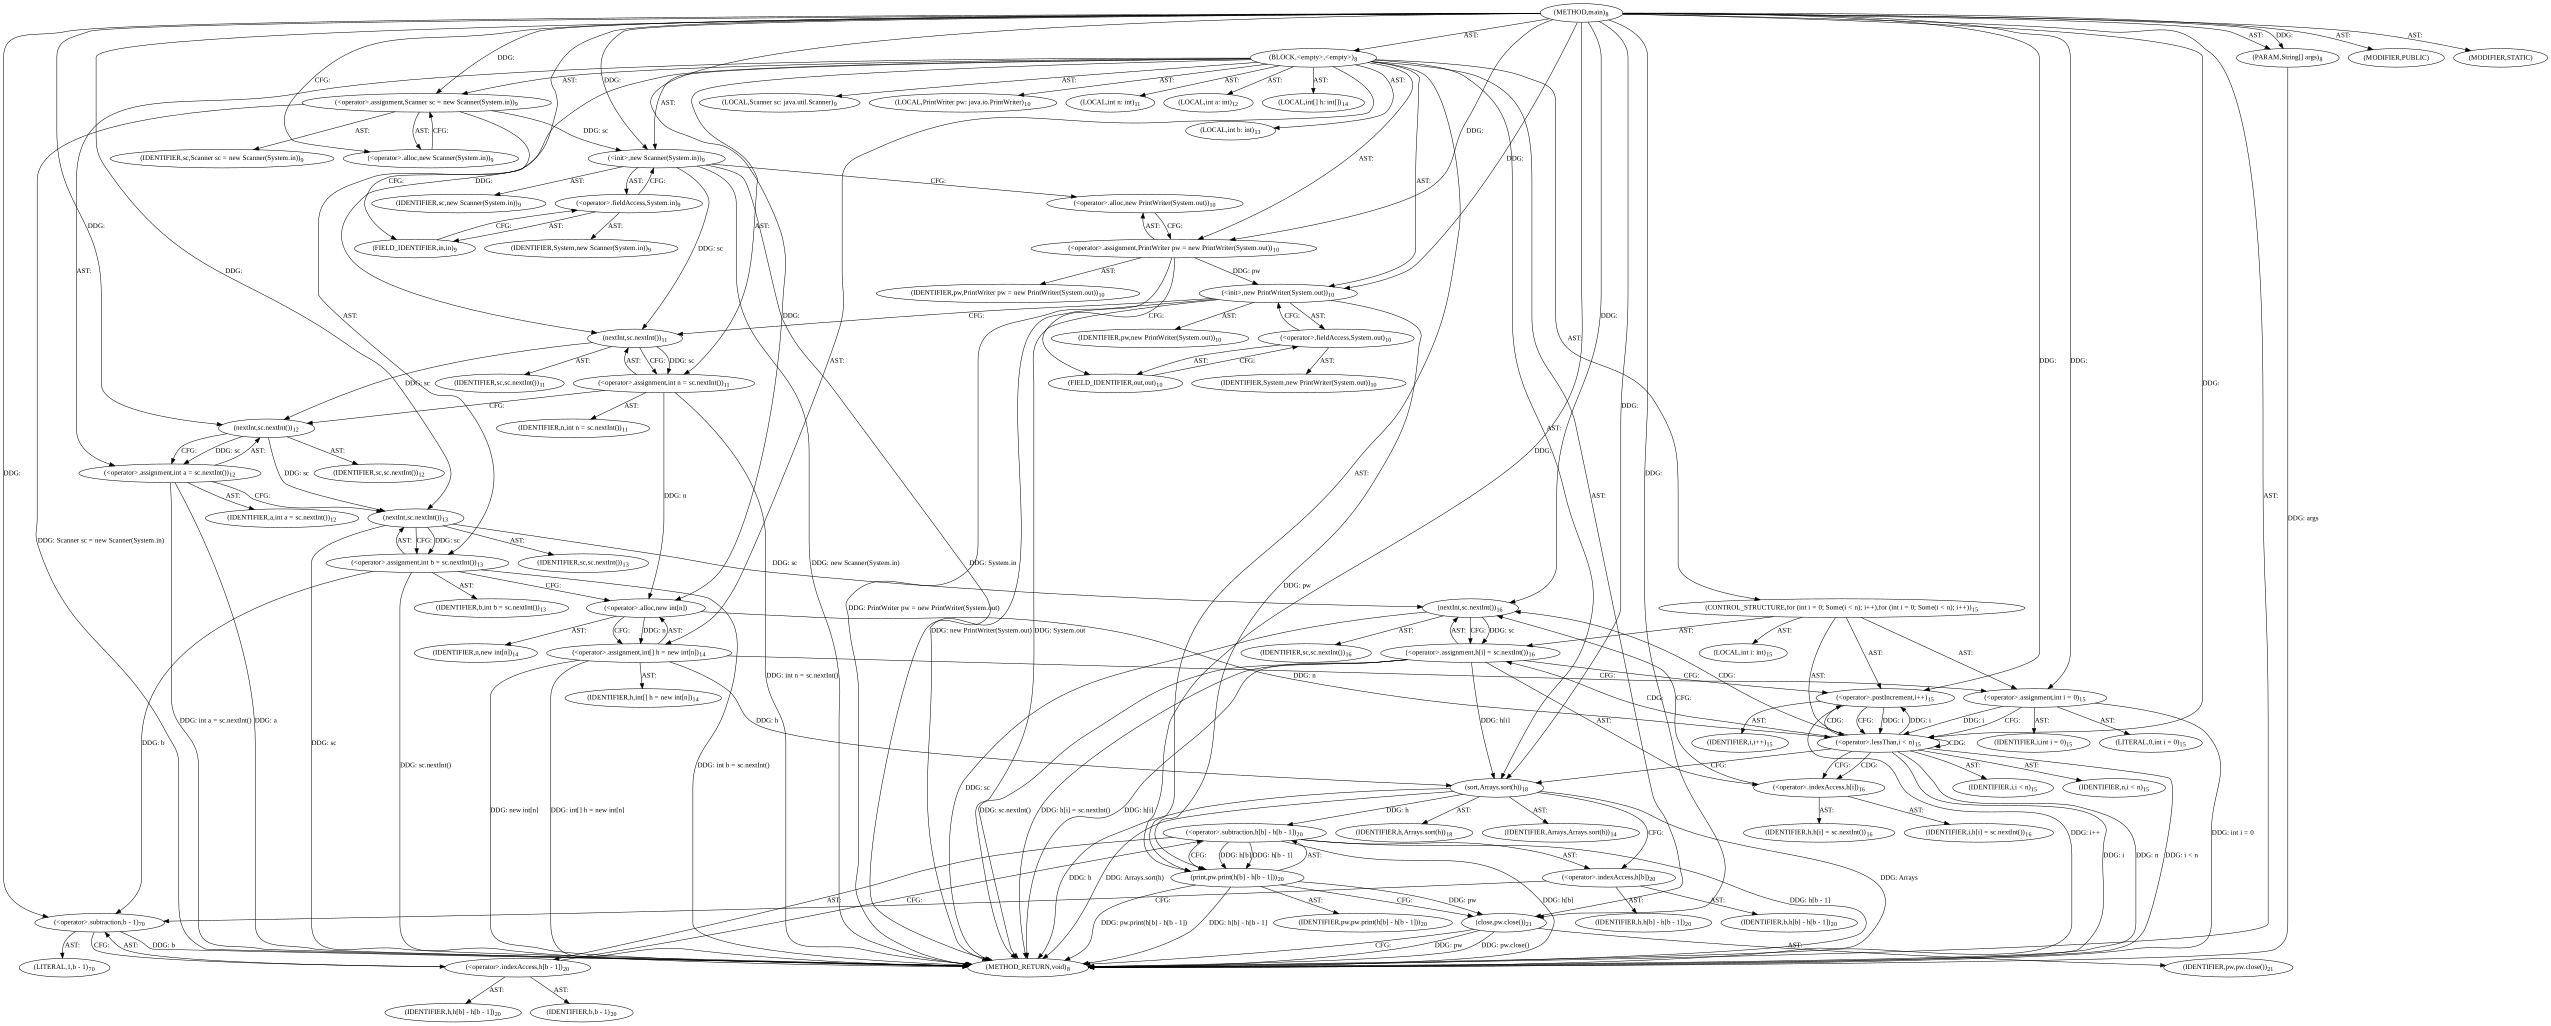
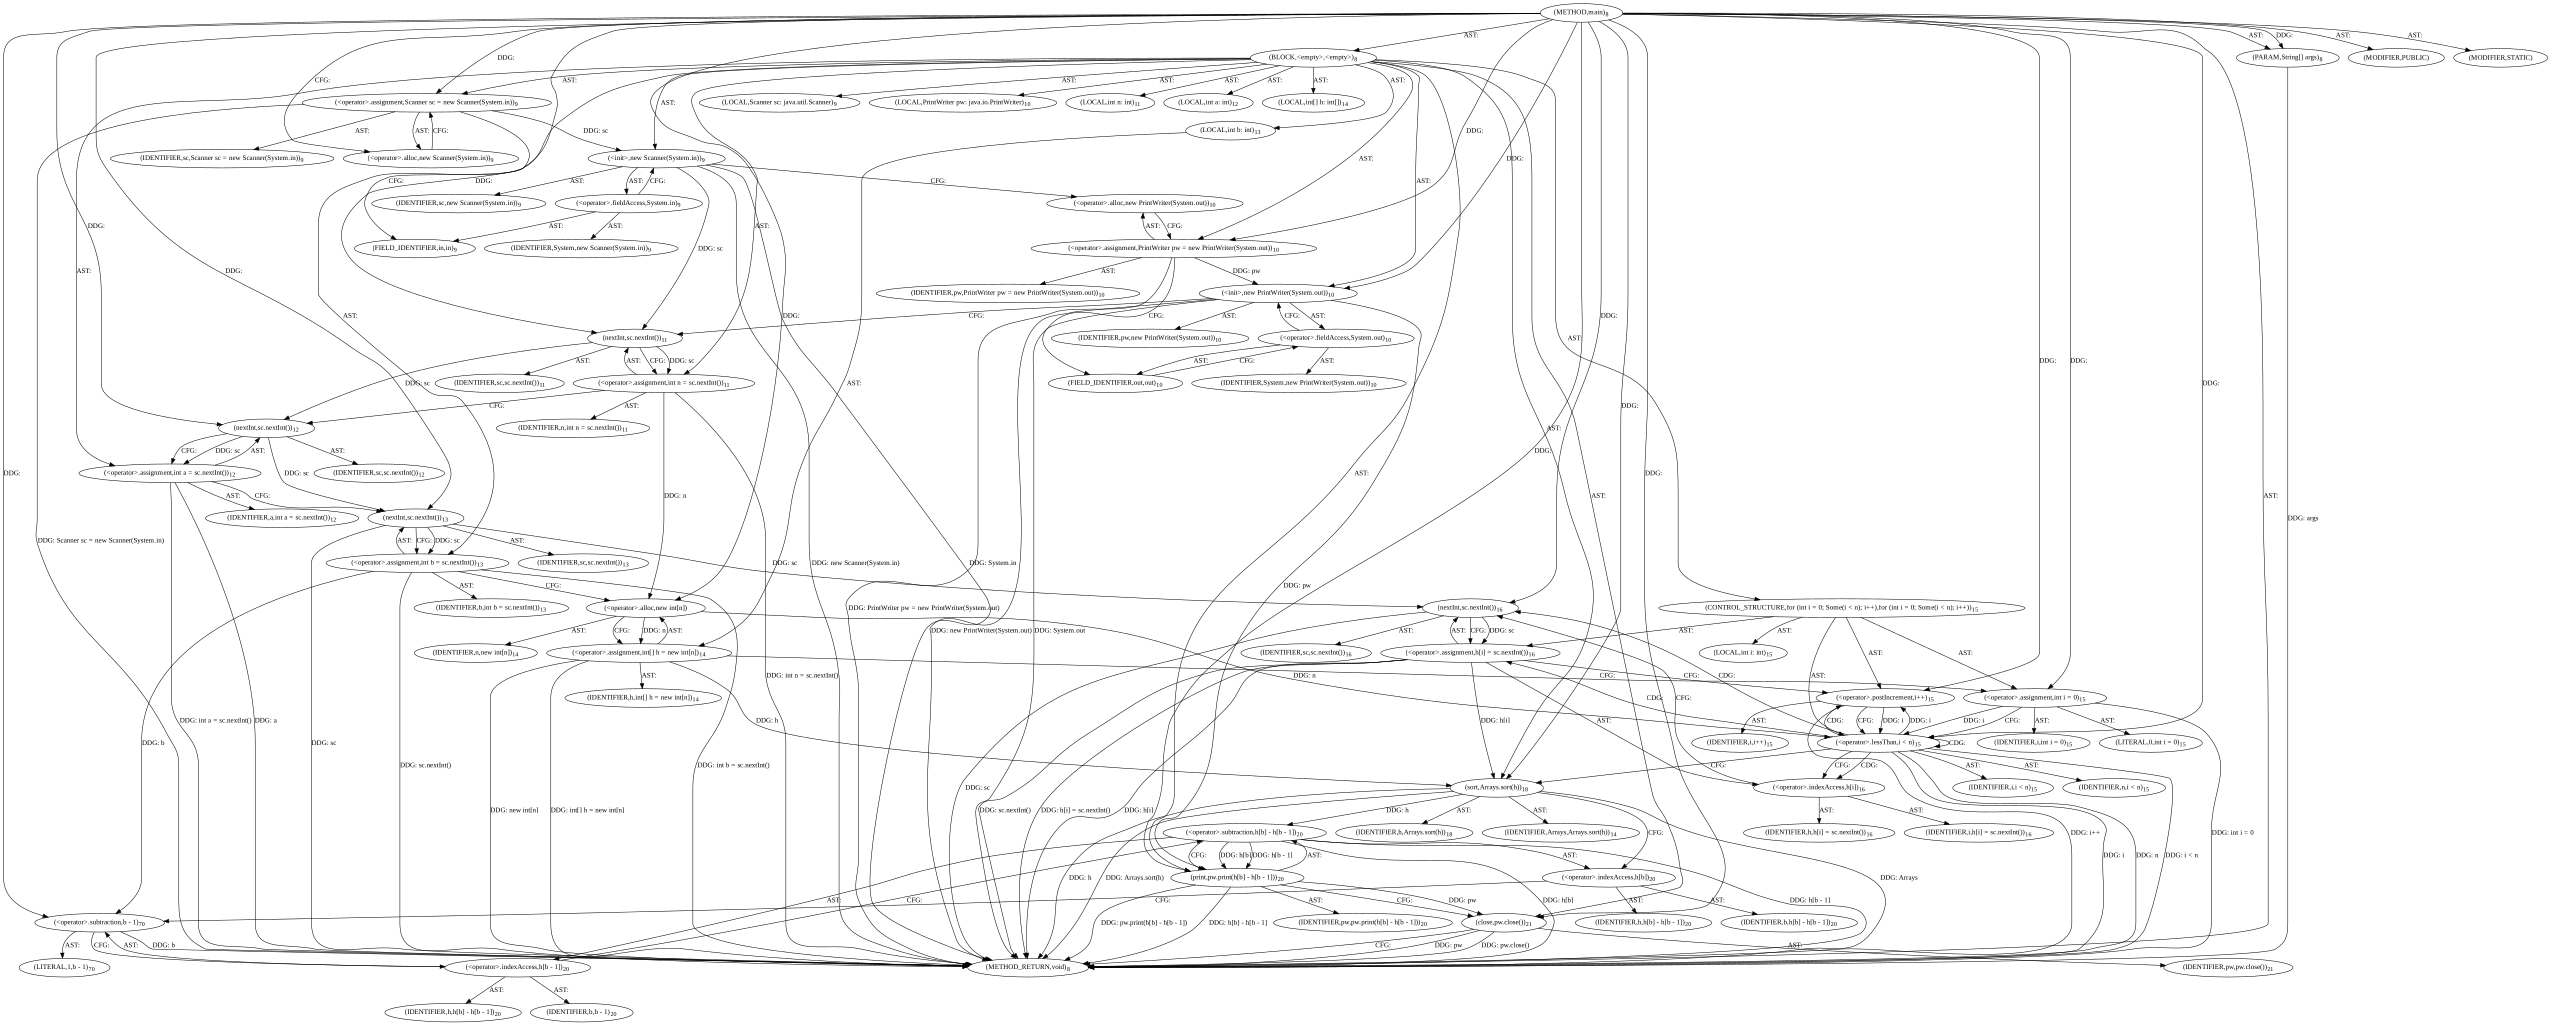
edge "(METHOD,main)" -> "(<init>,new Scanner(System.in))": removed, label "DDG:"
edge "(BLOCK,<empty>,<empty>)" -> "(<operator>.assignment,int[] h = new int[n])": now "(LOCAL,int b: int)" -> "(<operator>.assignment,int[] h = new int[n])"
edge "(FIELD_IDENTIFIER,in,in)" -> "(<operator>.fieldAccess,System.in)": removed, label "CFG:"
